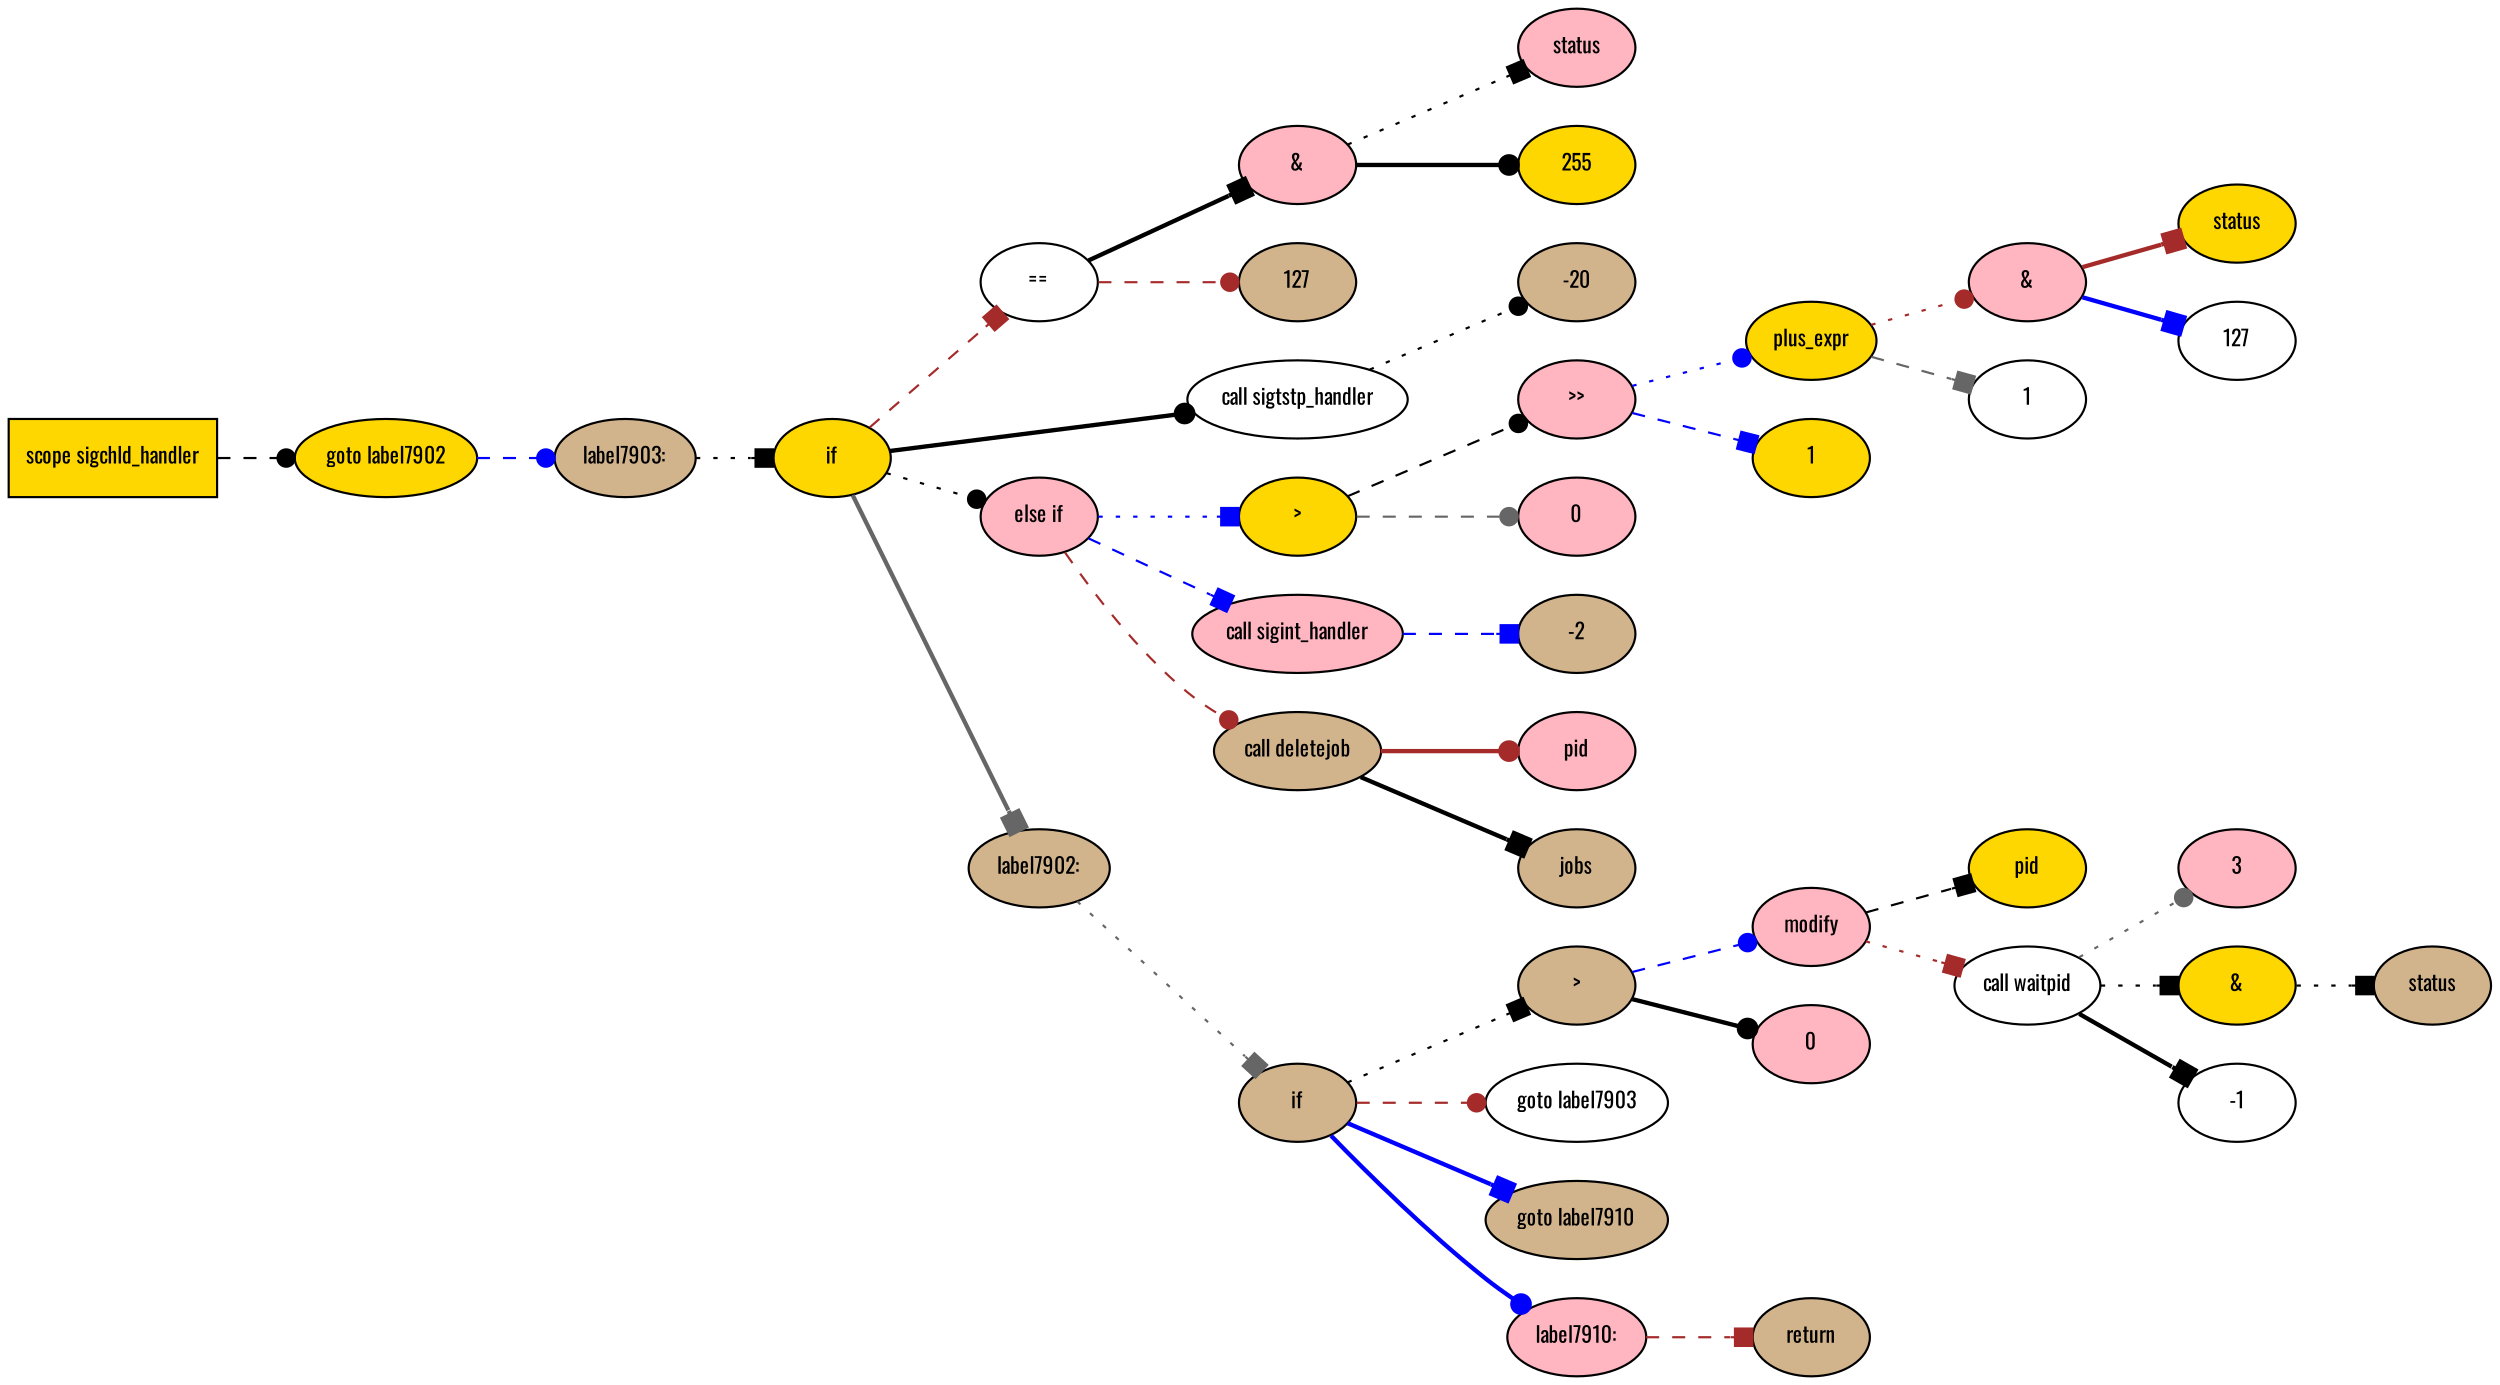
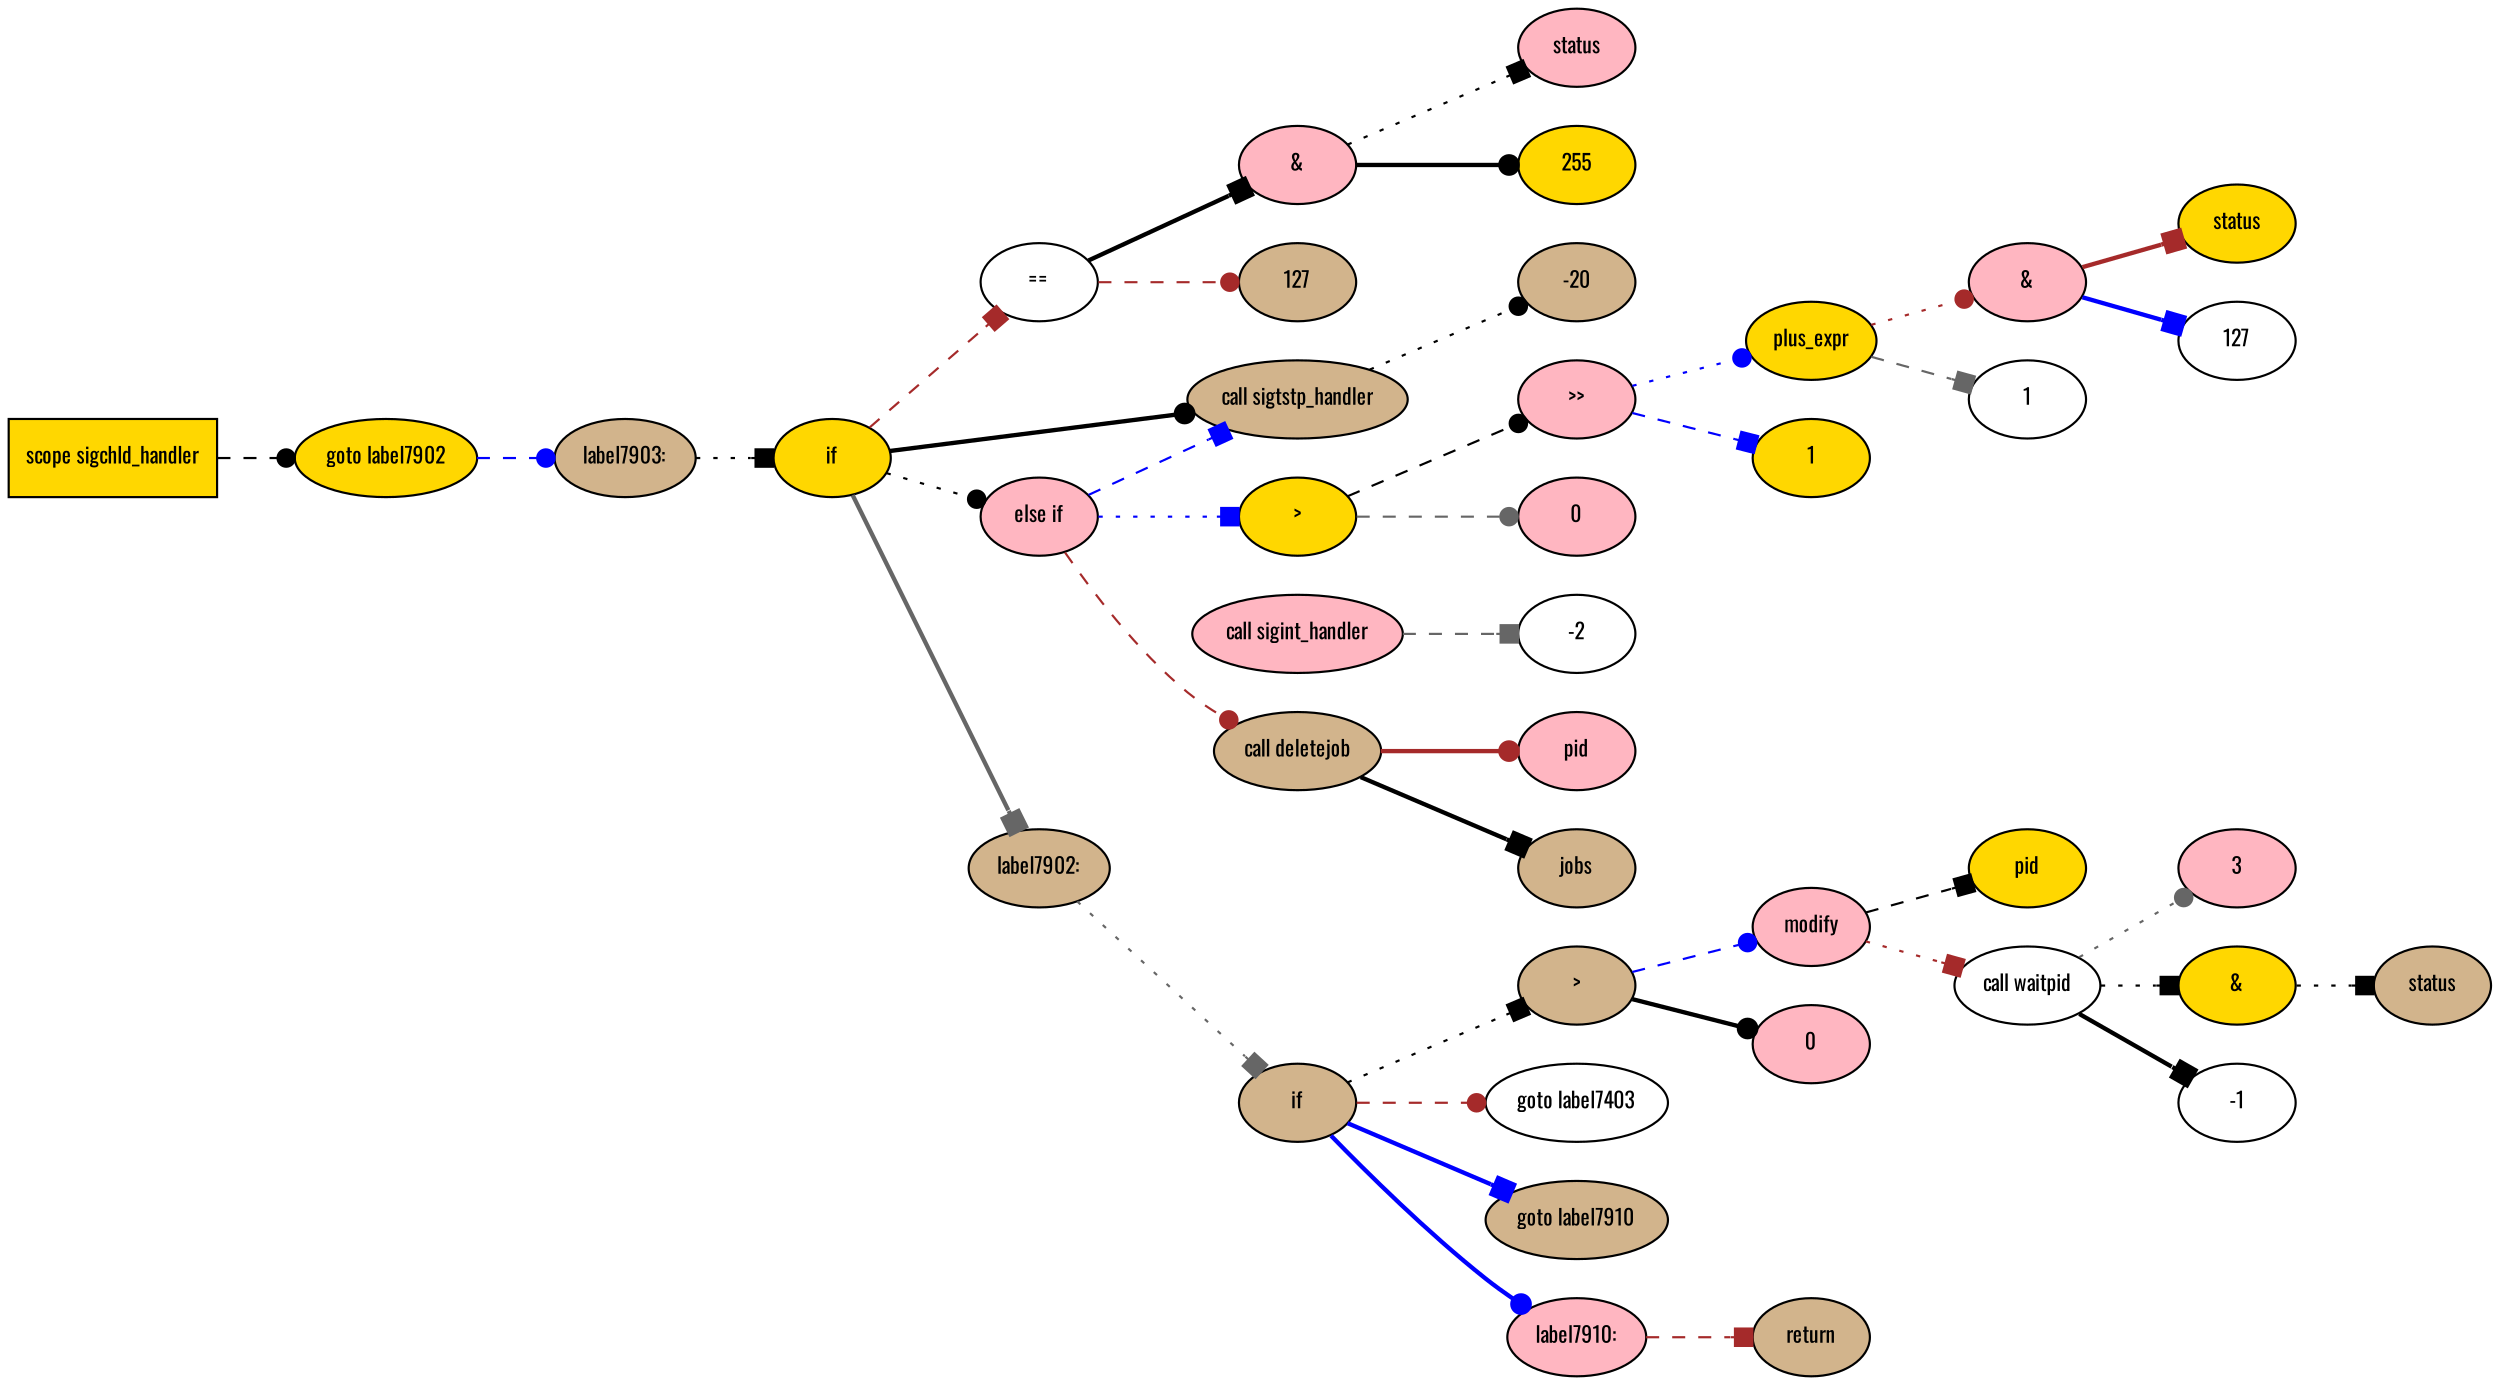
node "call sigtstp_handler": fillcolor white -> tan
edge "else if" -> "call sigint_handler": now "else if" -> "call sigtstp_handler"
edge "call sigint_handler" -> "-2": color blue -> gray40
node "-2": fillcolor tan -> white
node "goto label7903": label "goto label7903" -> "goto label7403"
